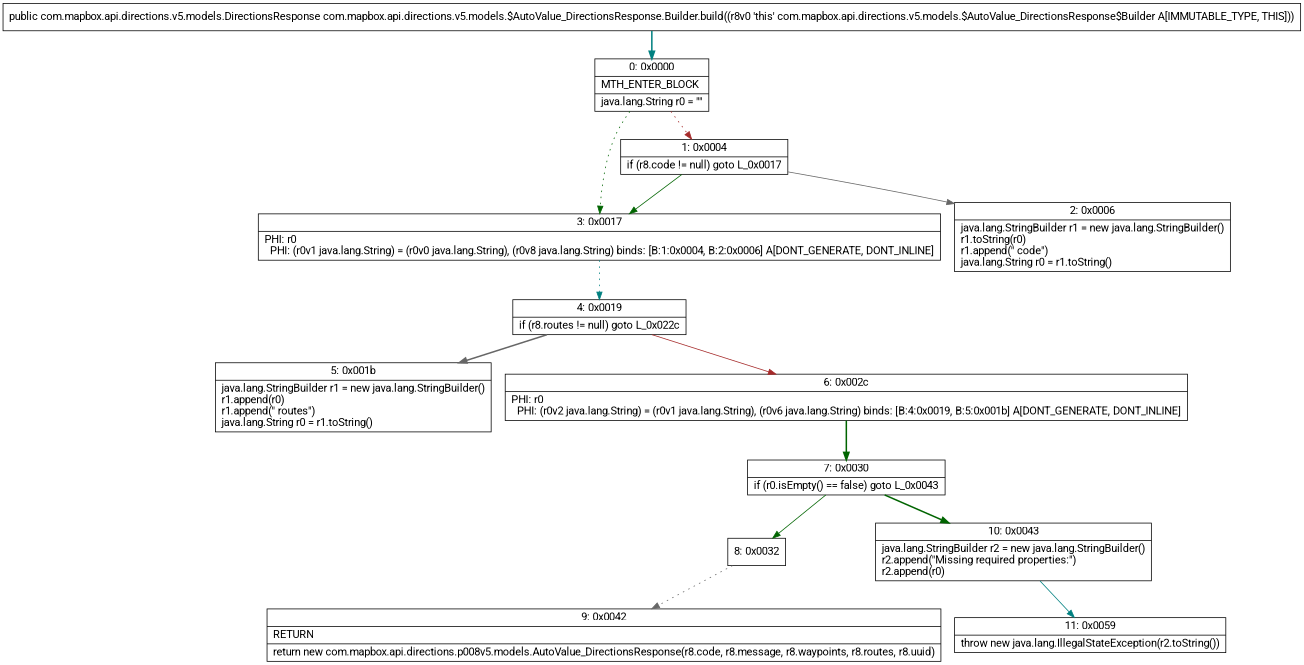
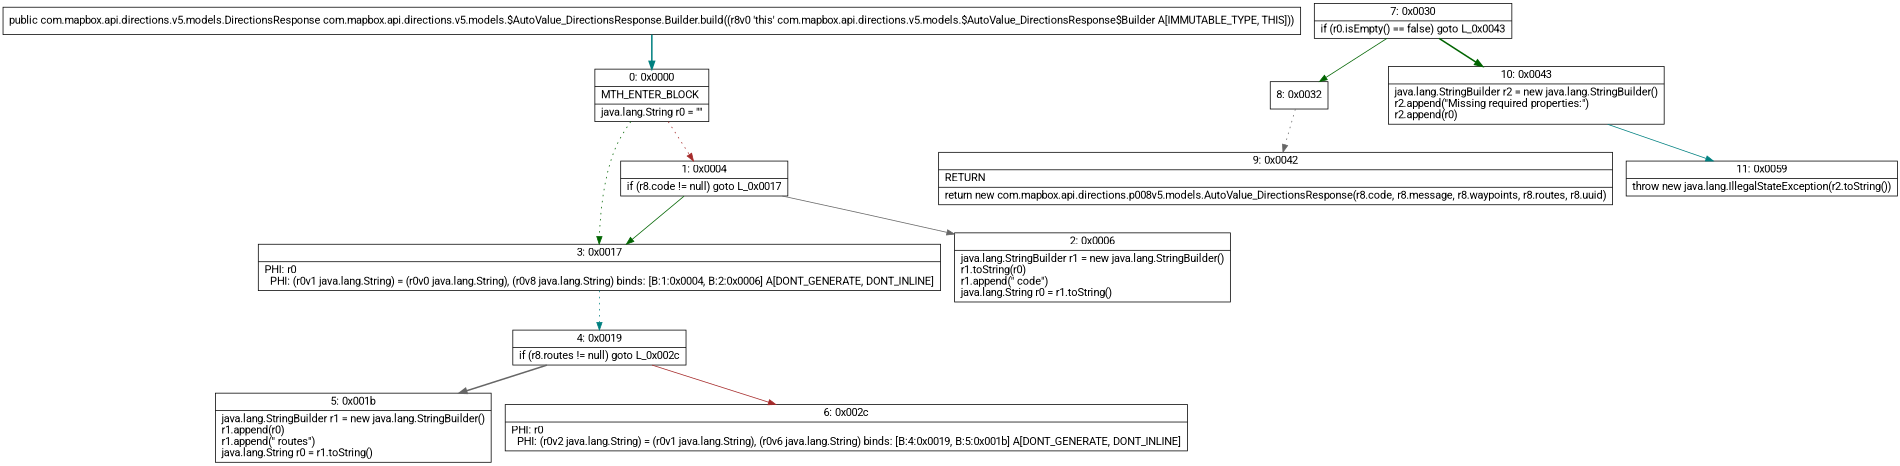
node "4: 0x0019": text "if (r8.routes != null) goto L_0x022c" -> "if (r8.routes != null) goto L_0x002c"
edge "6: 0x002c" -> "7: 0x0030": removed
